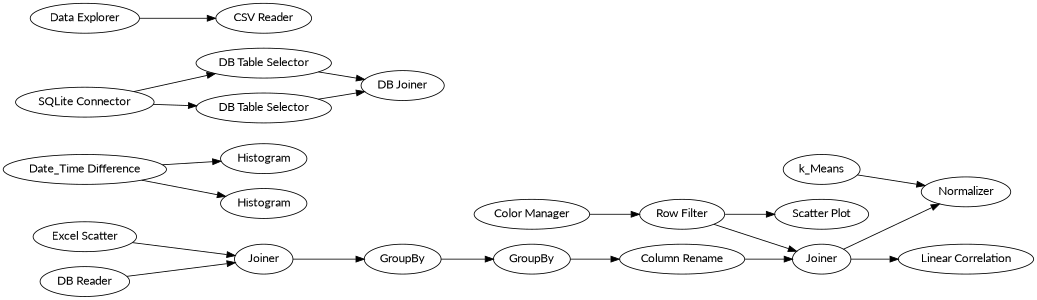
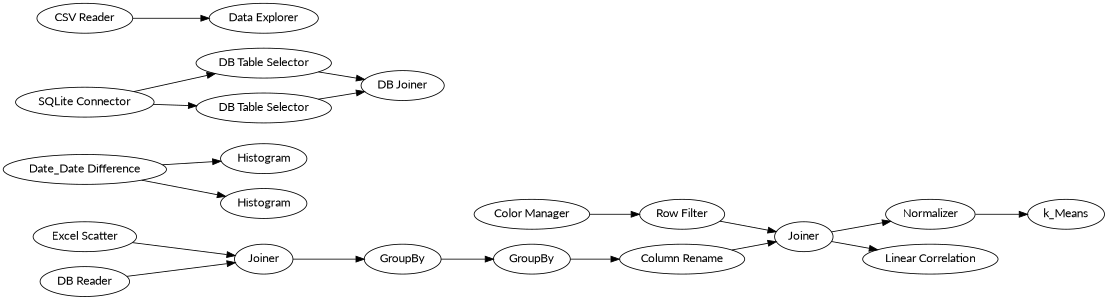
edge "Data Explorer" -> "CSV Reader": reversed
node "Date_Time Difference": label "Date_Time Difference" -> "Date_Date Difference"
edge "k_Means" -> "Normalizer": reversed
node "Scatter Plot": removed
